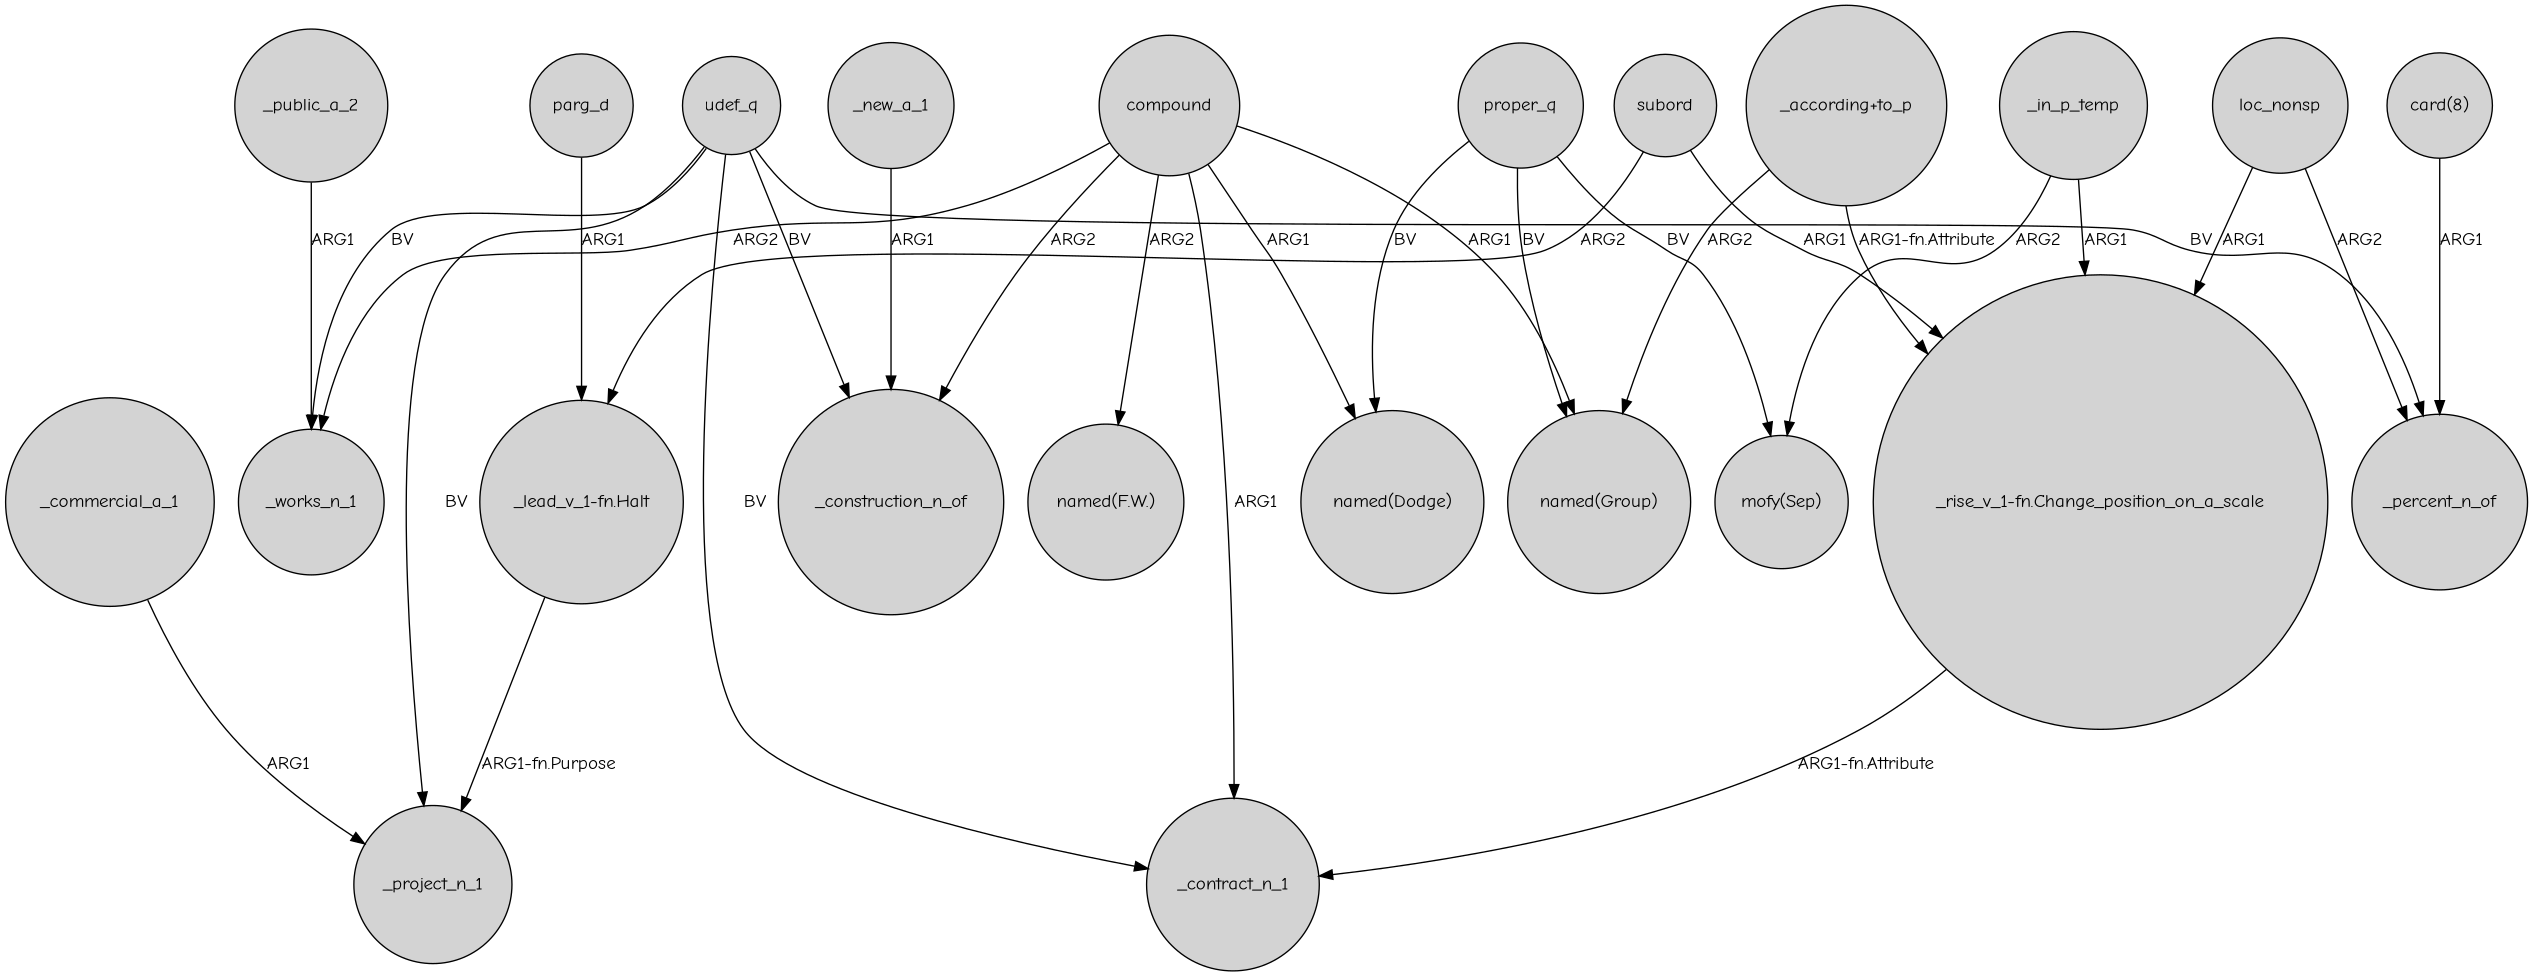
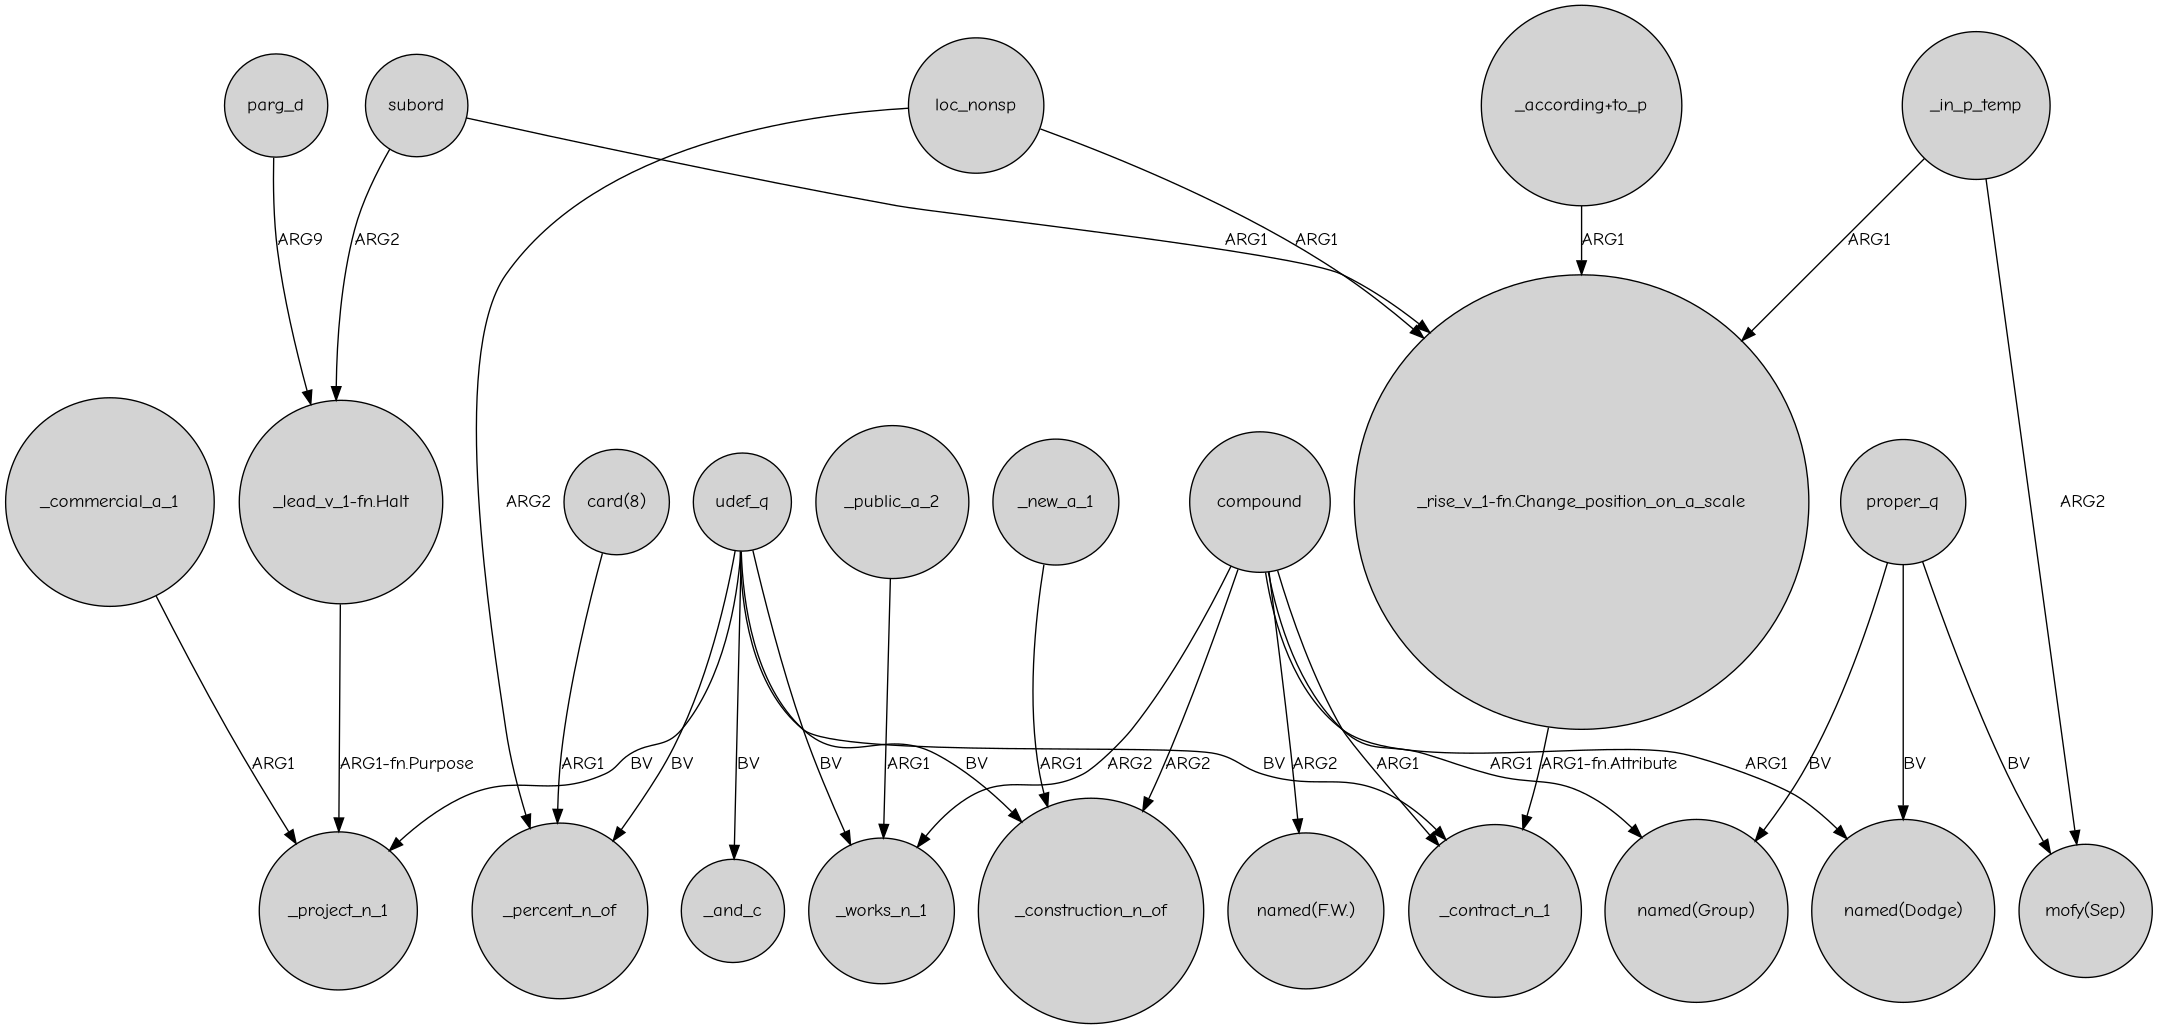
edge "parg_d" -> "_lead_v_1-fn.Halt": label "ARG1" -> "ARG9"
edge "_according+to_p" -> "_rise_v_1-fn.Change_position_on_a_scale": label "ARG1-fn.Attribute" -> "ARG1"
edge "_according+to_p" -> "named(Group)": removed, label "ARG2"
node "_and_c": added
